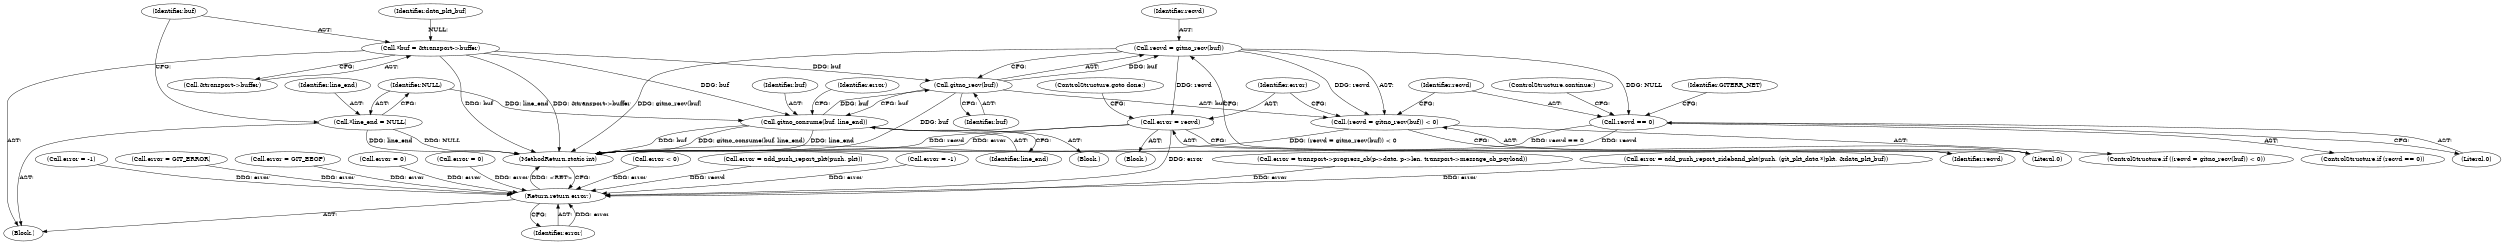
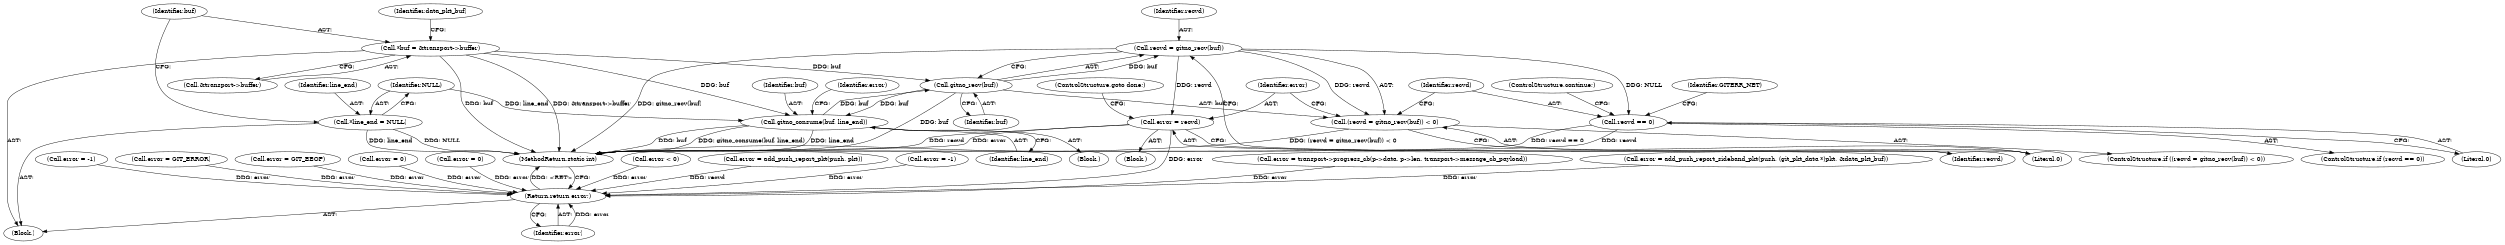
edge "(Identifier,data_pkt_buf)" -> "(Call,*buf = &transport->buffer)": label "NULL: " -> "CFG: "
edge "(Call,gitno_recv(buf))" -> "(Call,gitno_consume(buf, line_end))": label "CFG: buf" -> "DDG: buf"
